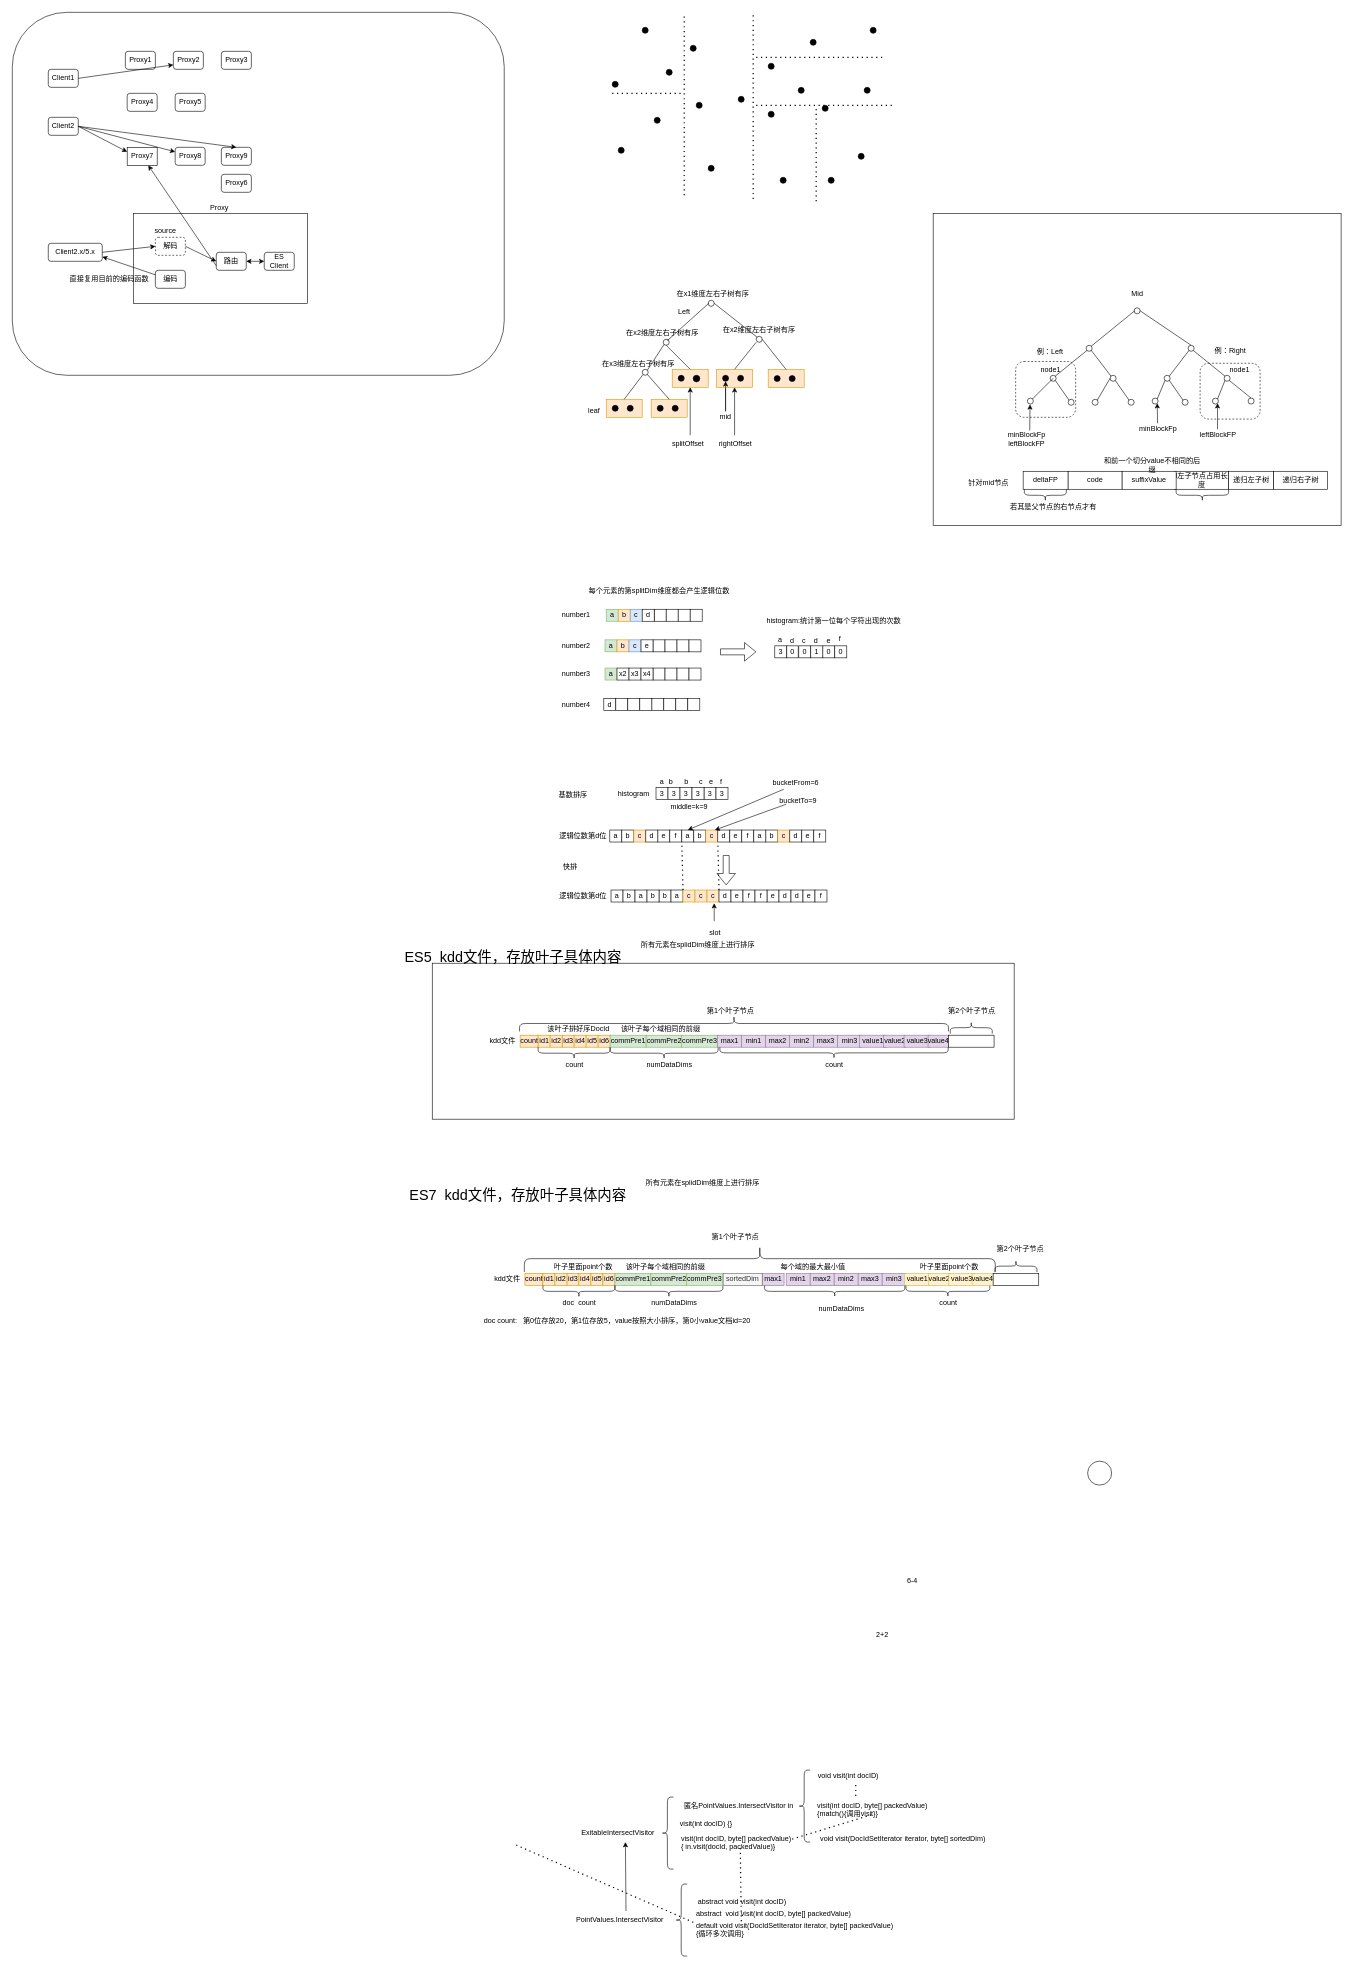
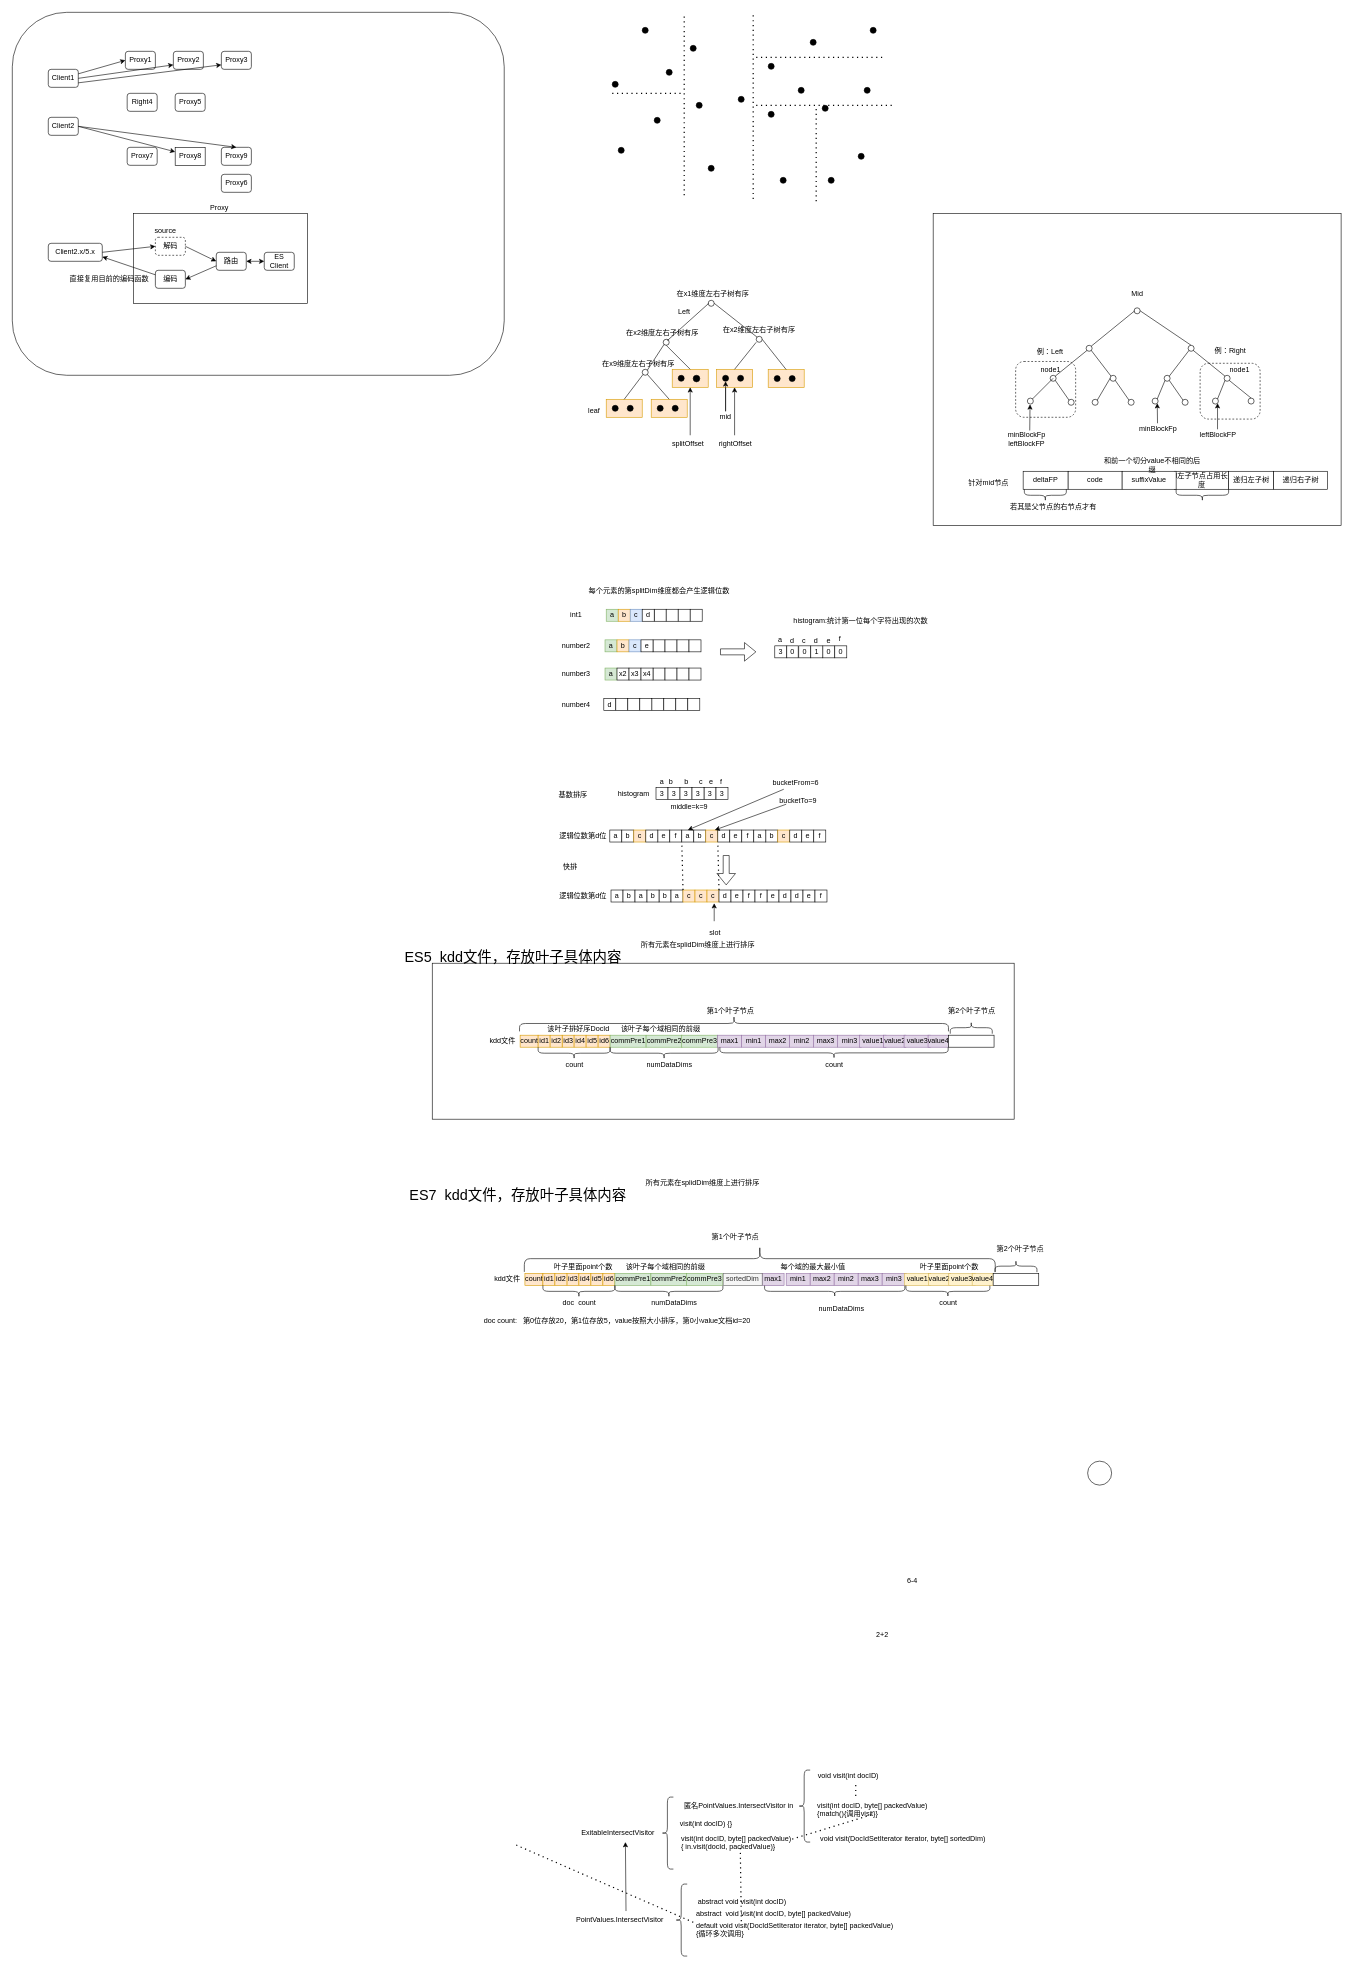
edge "Client1" -> "Proxy1": added
edge "Client1" -> "Proxy3": added
node "Proxy4": label "Proxy4" -> "Right4"
edge "Client2" -> "Proxy7": removed
node "Proxy7": shape rectangle -> rounded rectangle
node "Proxy8": shape rounded rectangle -> rectangle
edge "路由" -> "Proxy7": now "路由" -> "编码"
node "在x3维度左右子树有序": label "在x3维度左右子树有序" -> "在x9维度左右子树有序"
node "number1": label "number1" -> "int1"
node "histogram:统计第一位每个字符出现的次数": moved (834, 621) -> (861, 621)
